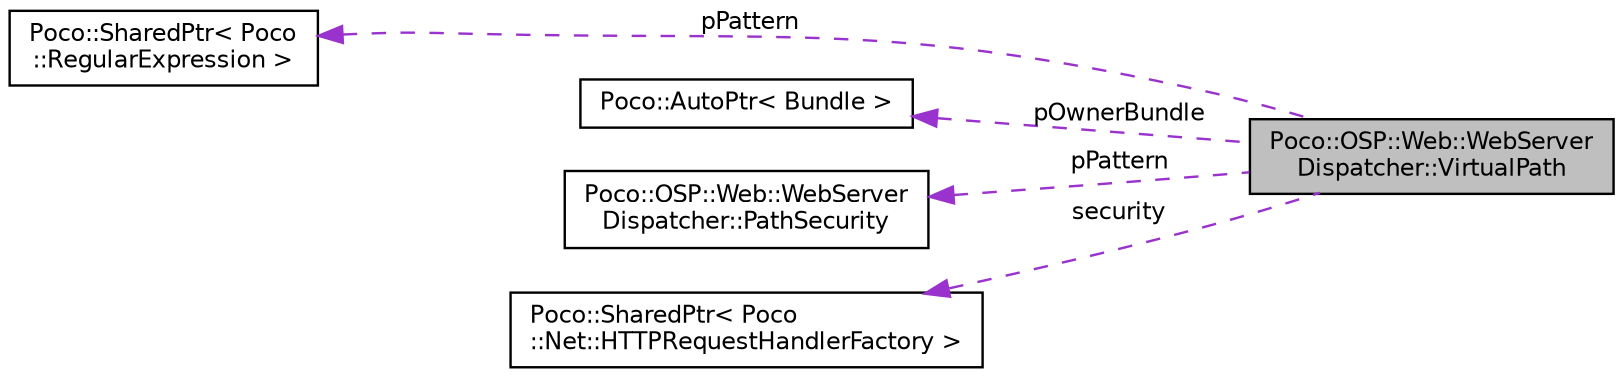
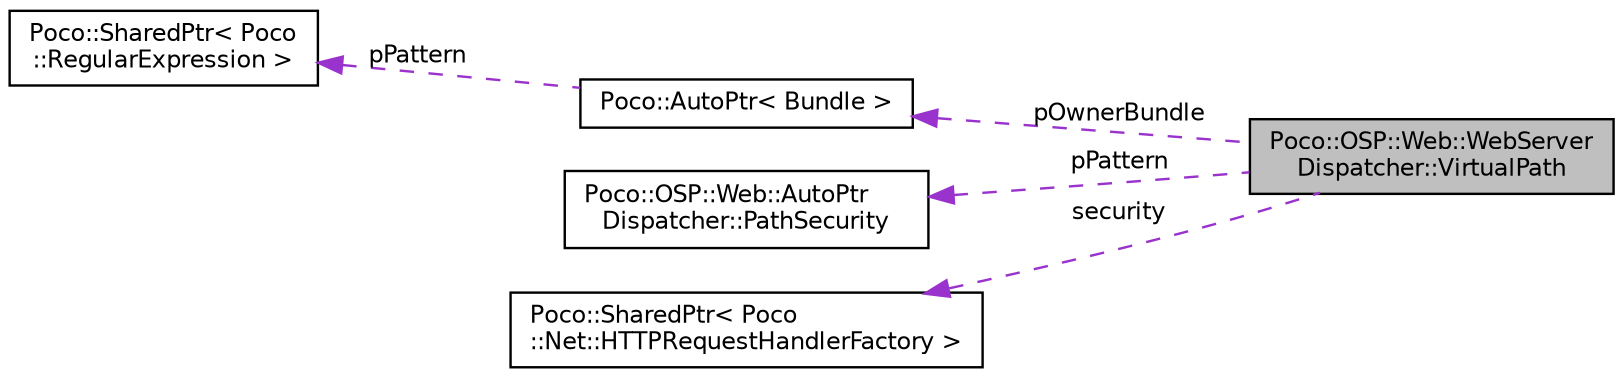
edge "Poco::OSP::Web::WebServer Dispatcher::VirtualPath" -> "Poco::SharedPtr< Poco ::RegularExpression >": now "Poco::AutoPtr< Bundle >" -> "Poco::SharedPtr< Poco ::RegularExpression >"
node "Poco::OSP::Web::WebServer Dispatcher::PathSecurity": label "Poco::OSP::Web::WebServer Dispatcher::PathSecurity" -> "Poco::OSP::Web::AutoPtr Dispatcher::PathSecurity"
